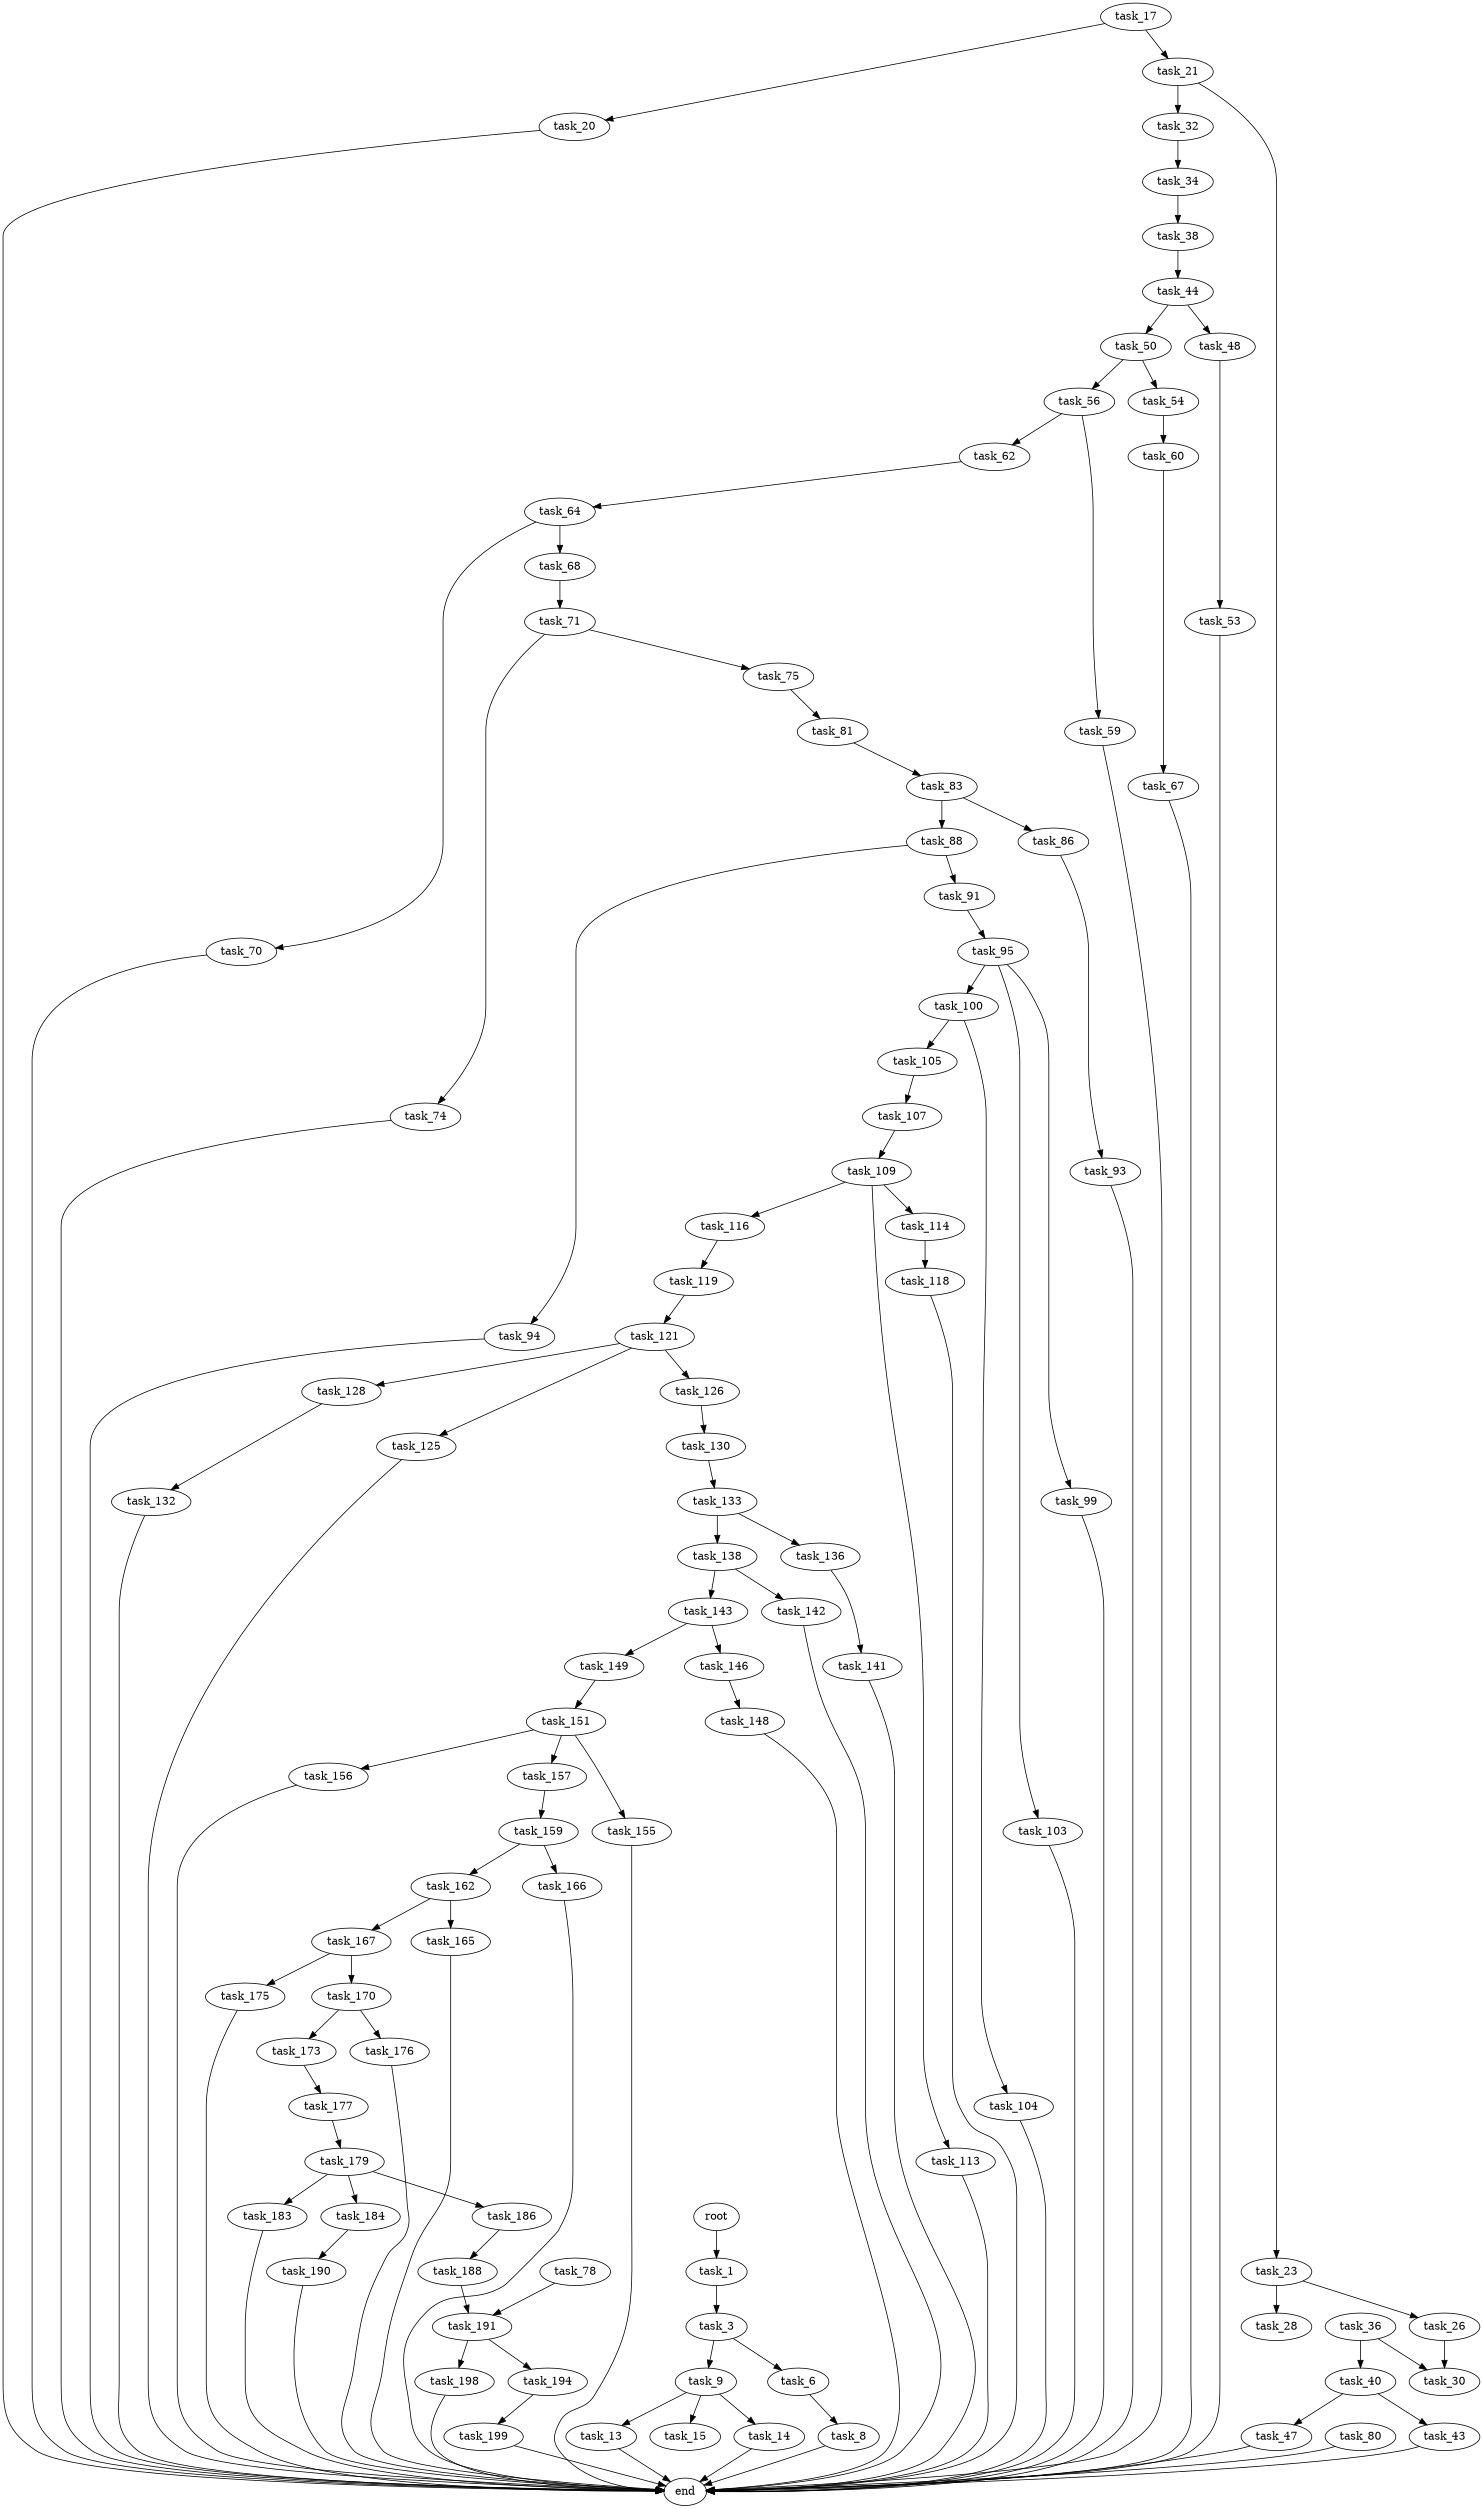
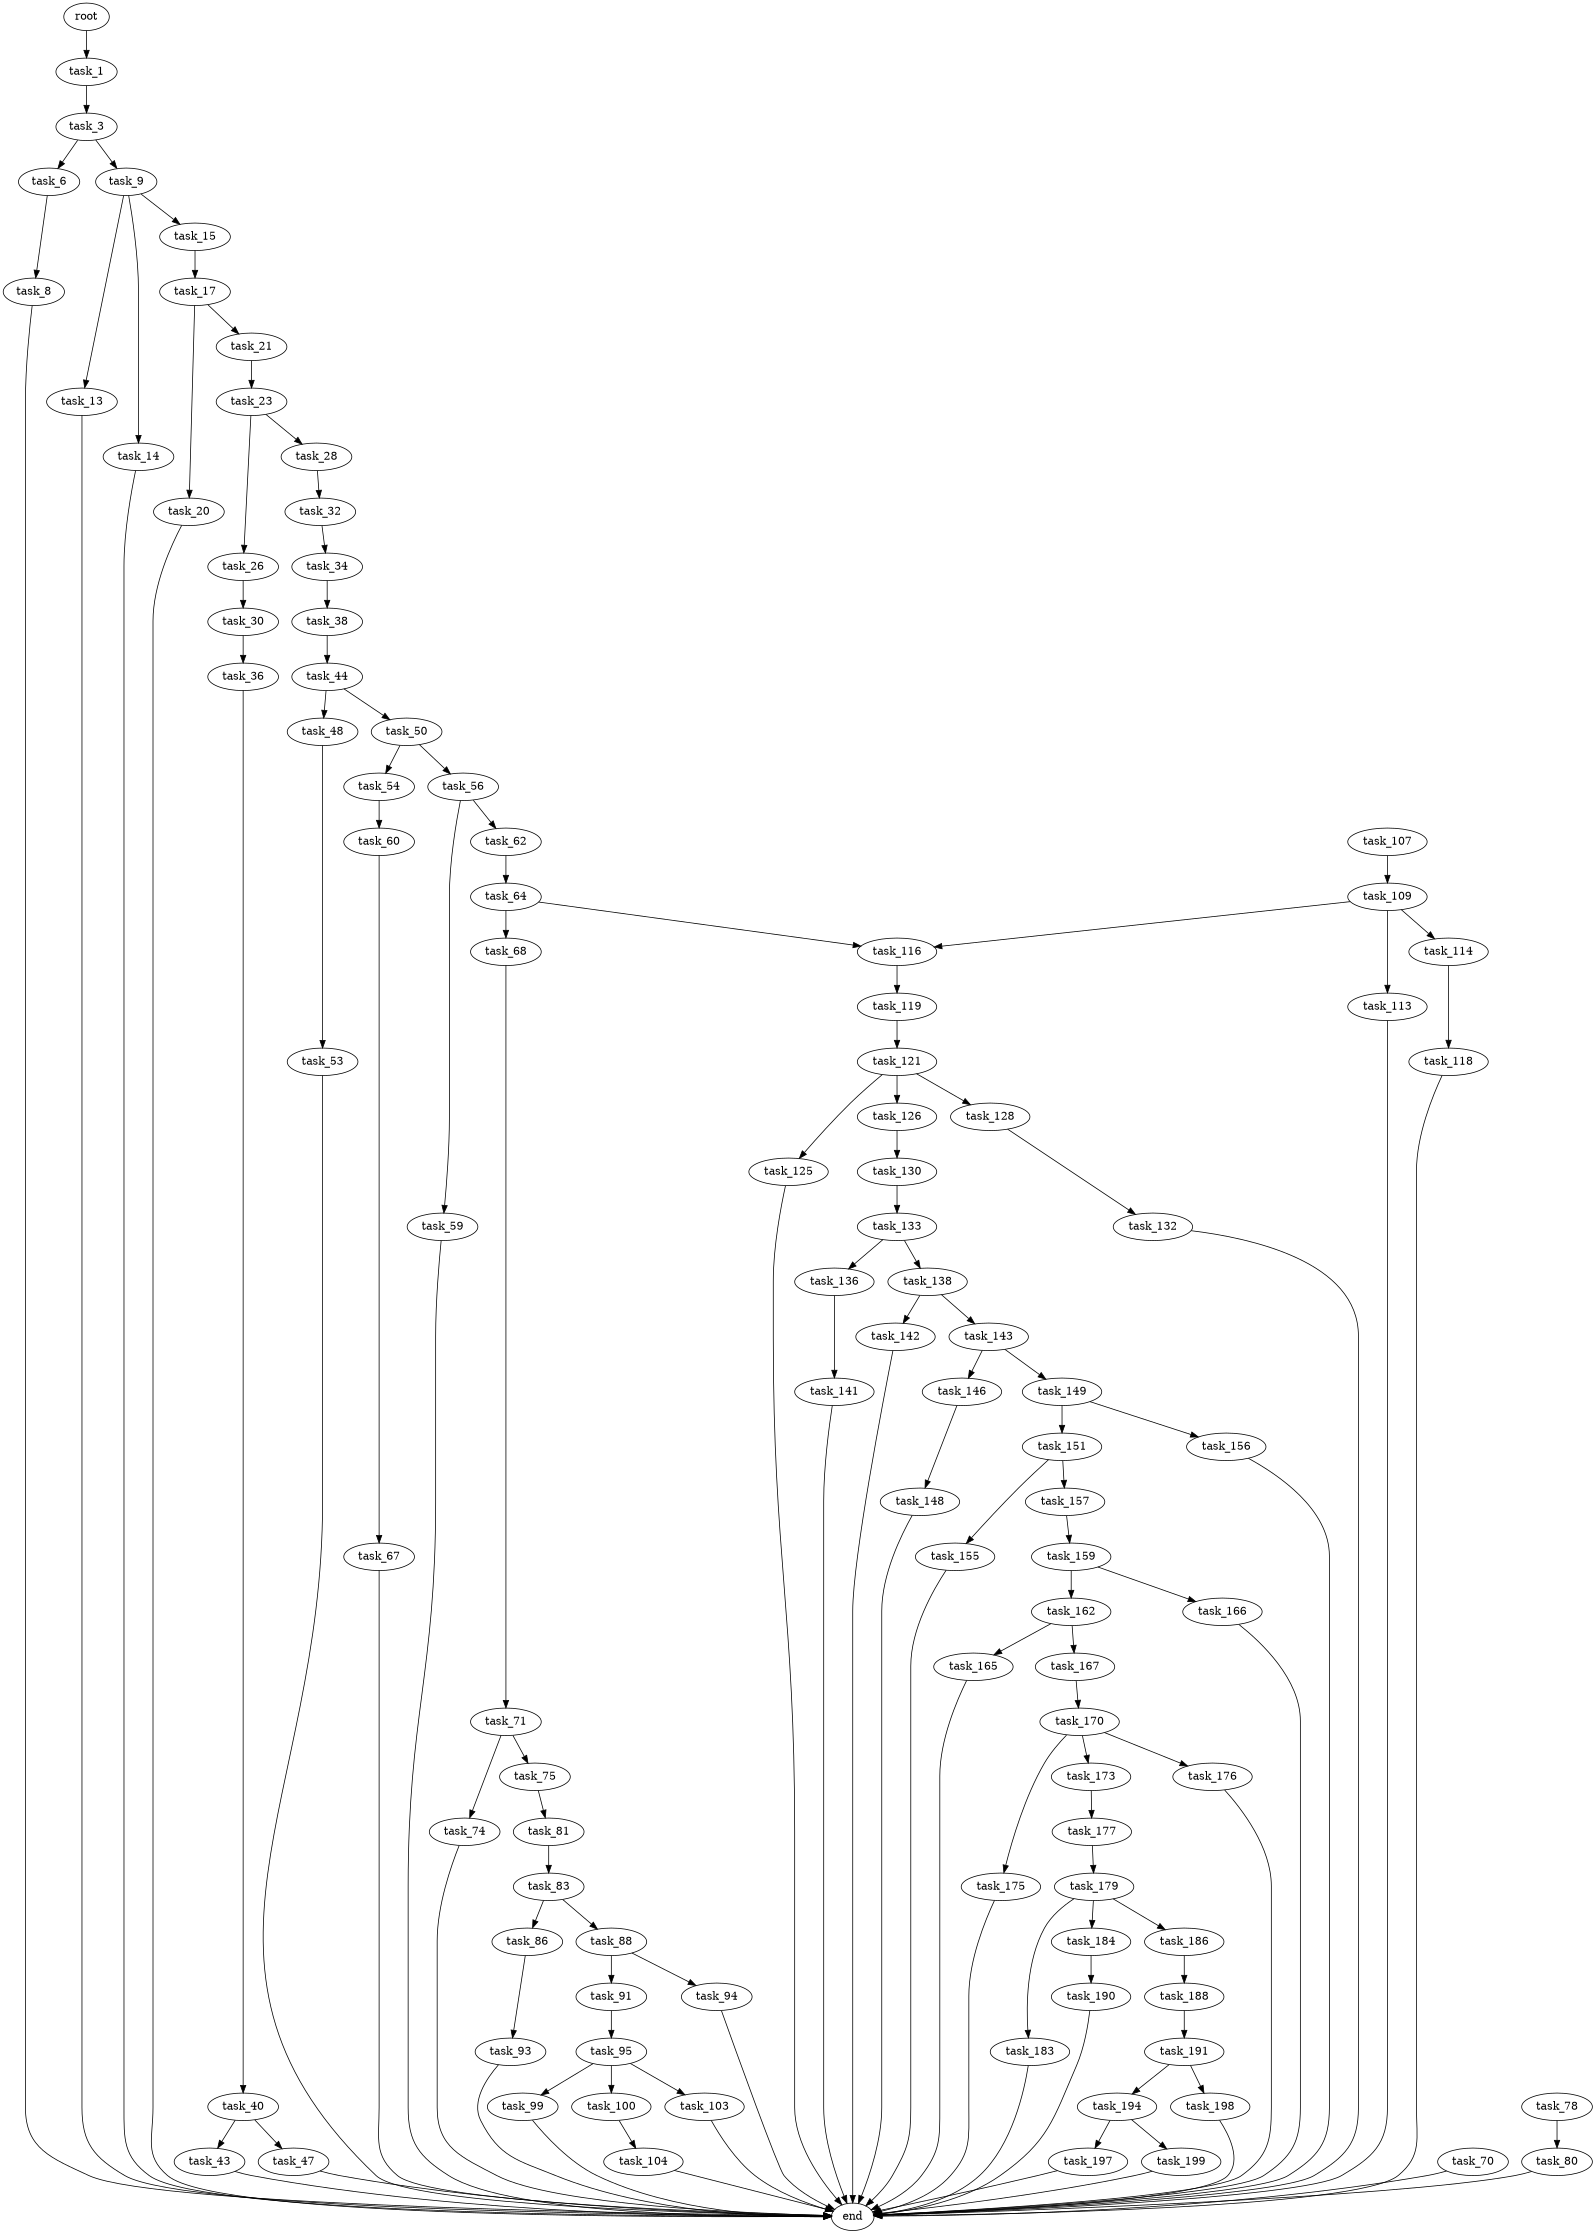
edge "task_21" -> "task_32": now "task_28" -> "task_32"
edge "task_15" -> "task_17": added
edge "task_64" -> "task_70": now "task_64" -> "task_116"
node "task_105": removed
edge "task_151" -> "task_156": now "task_149" -> "task_156"
edge "task_167" -> "task_175": now "task_170" -> "task_175"
node "task_197": added
edge "task_78" -> "task_191": now "task_78" -> "task_80"
edge "task_36" -> "task_30": reversed
